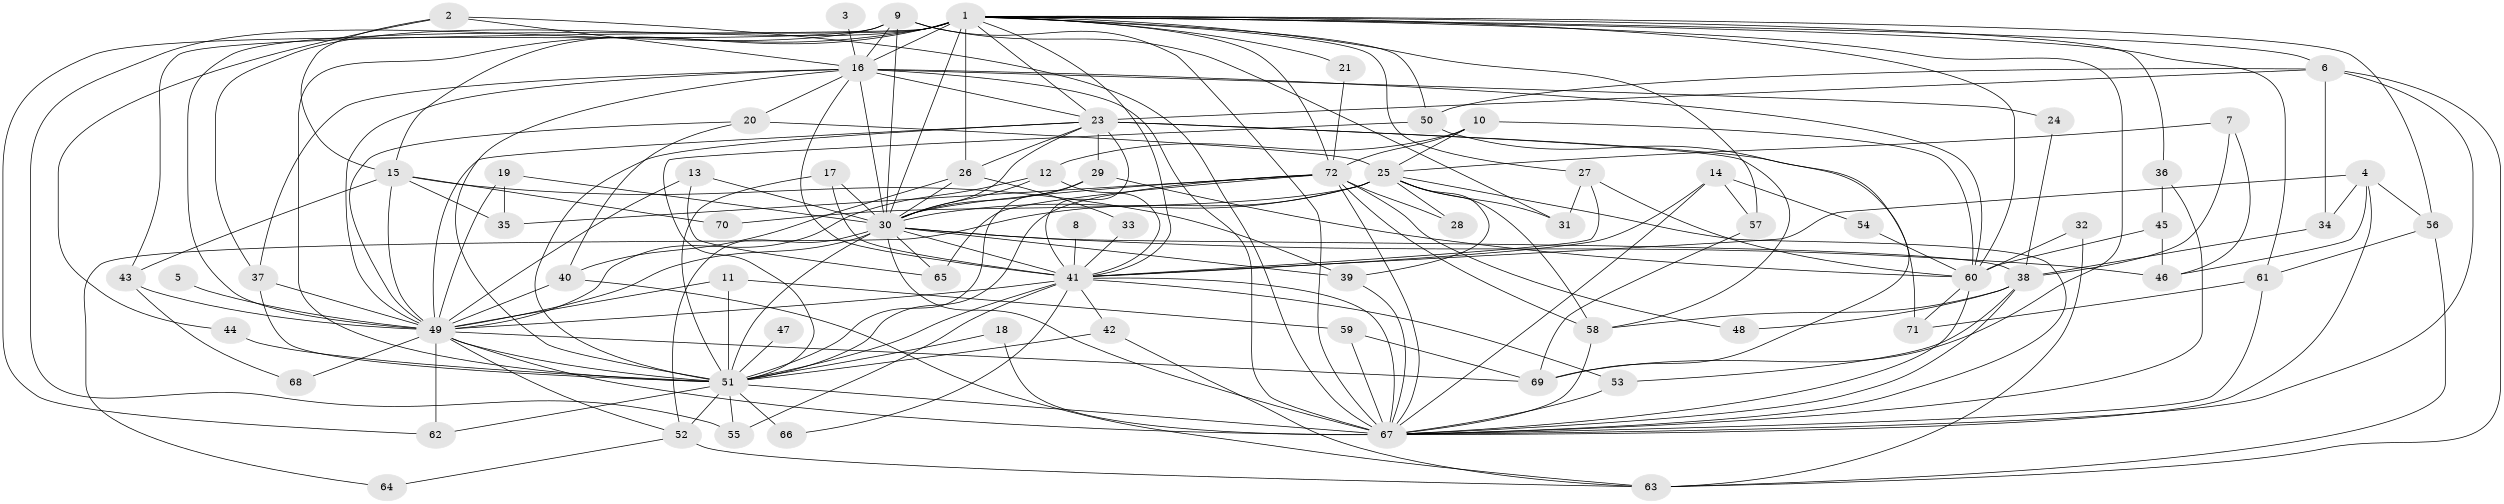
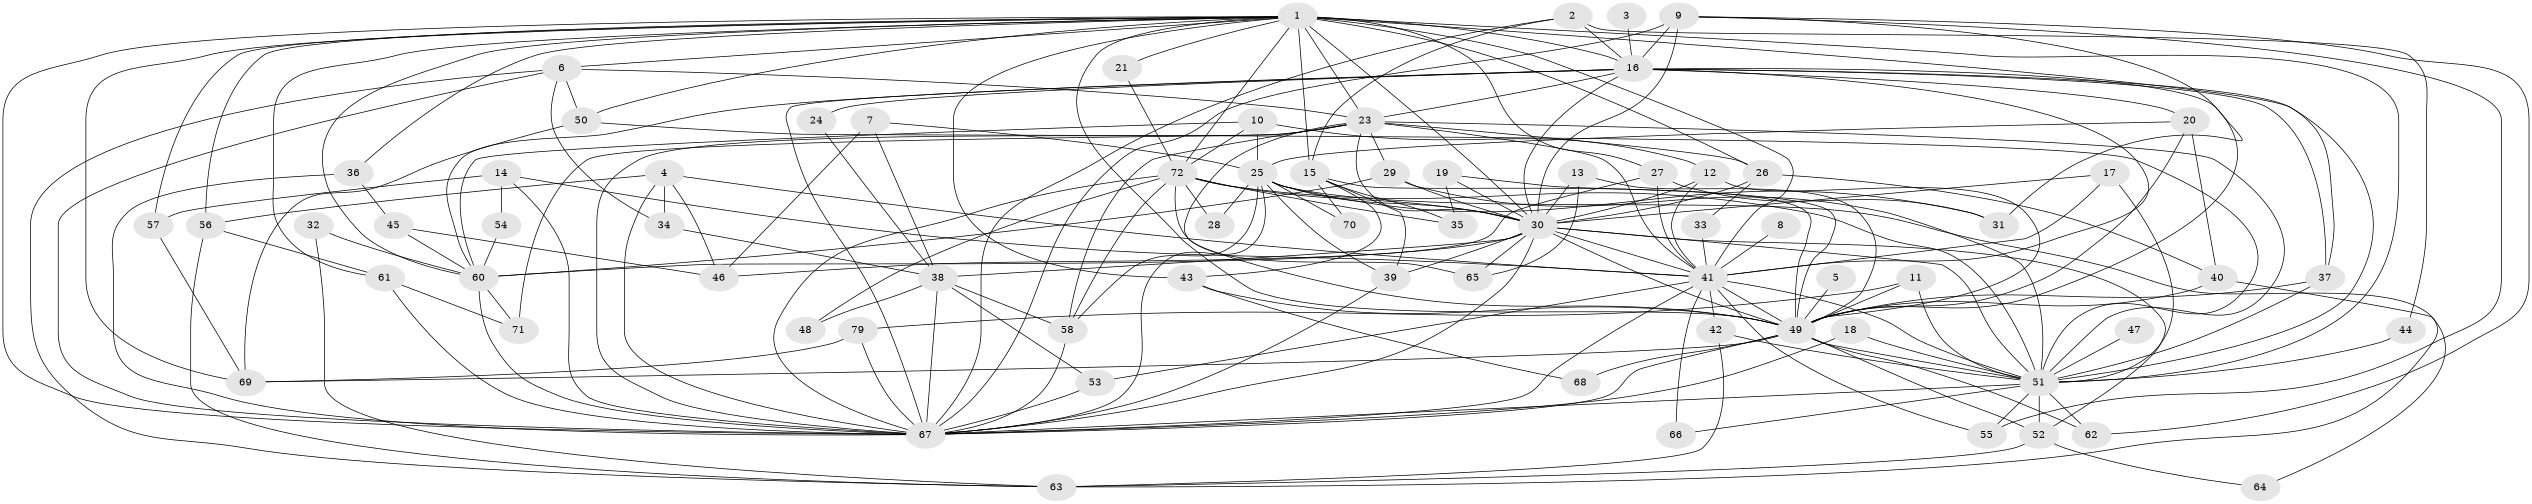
edge "1" -- "67": added
edge "23" -- "67": added
node "59": label "59" -> "79"
